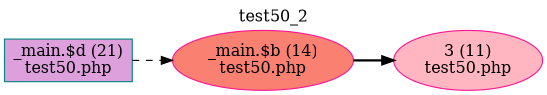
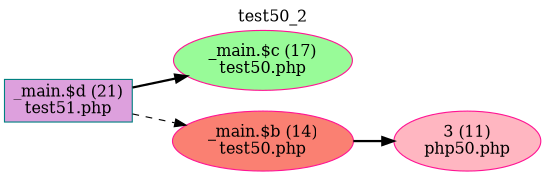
node "_main.$d (21) test50.php": label "_main.$d (21) test50.php" -> "_main.$d (21) test51.php"
node "_main.$c (17) test50.php": added
node "3 (11) test50.php": label "3 (11) test50.php" -> "3 (11) php50.php"
